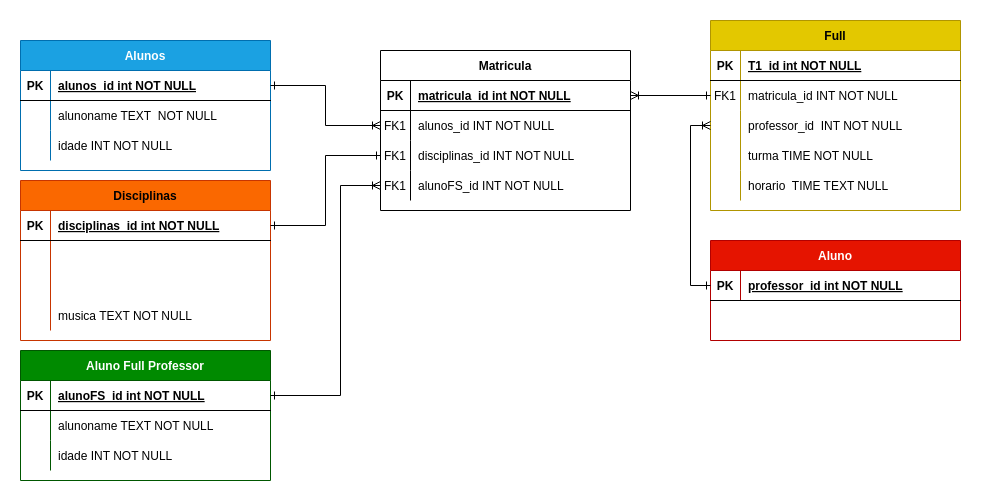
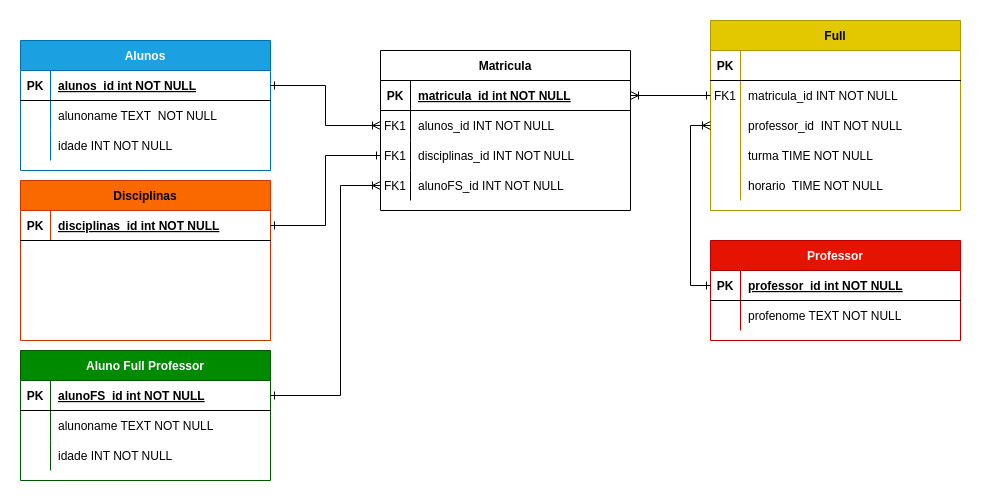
node "T1_id int NOT NULL": removed
node "horario TIME TEXT NULL": label "horario TIME TEXT NULL" -> "horario TIME NOT NULL"
node "Aluno": label "Aluno" -> "Professor"
node "musica TEXT NOT NULL": removed
node "profenome TEXT NOT NULL": added
